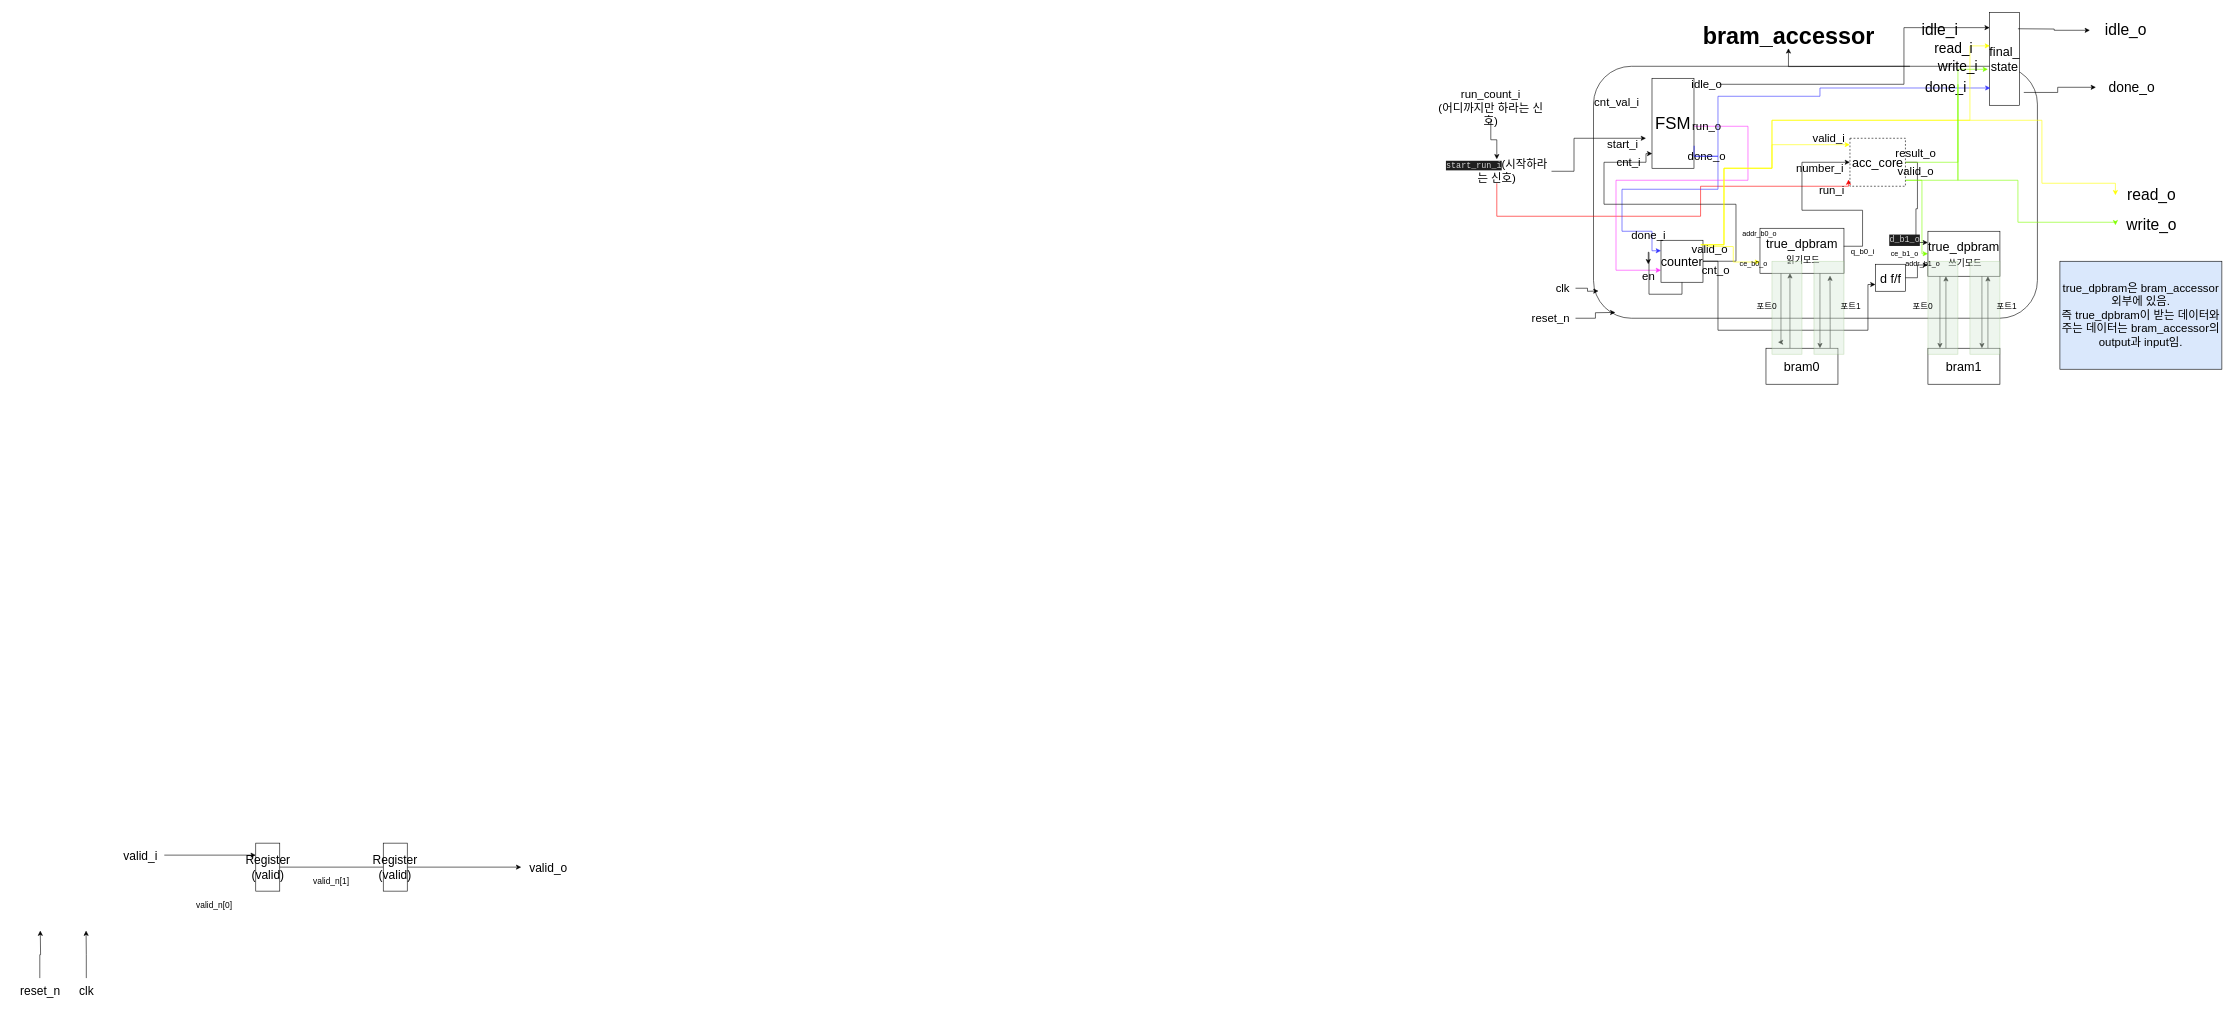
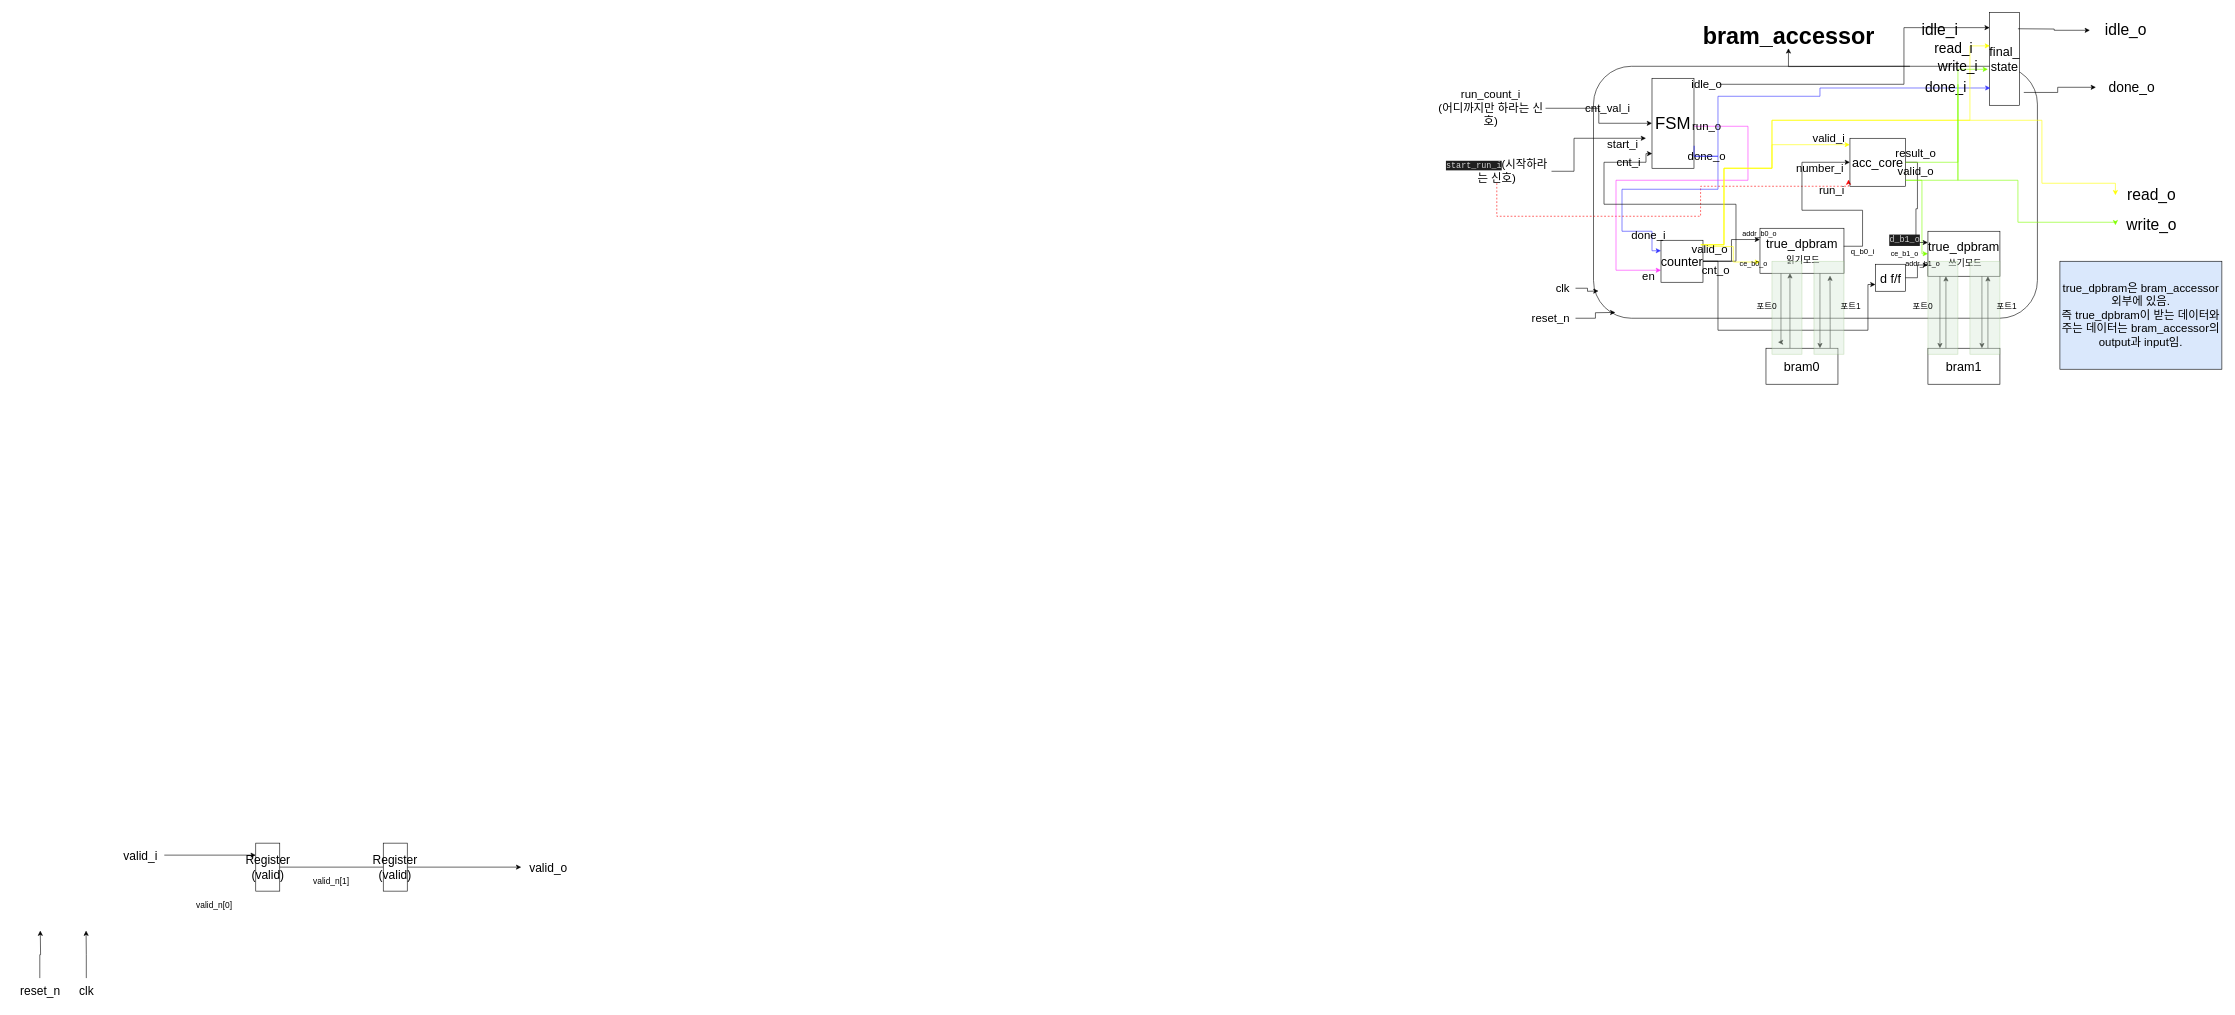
node "cnt_val_i": moved (1617, 102) -> (1608, 108)
edge "run_count_i (어디까지만 하라는 신호)" -> "start_run_i(시작하라는 신호)": now "run_count_i (어디까지만 하라는 신호)" -> "FSM"
node "acc_core": style dashed -> solid
edge "start_run_i(시작하라는 신호)" -> "acc_core": style solid -> dashed
edge "counter" -> "en": now "counter" -> "true_dpbram 읽기모드"
